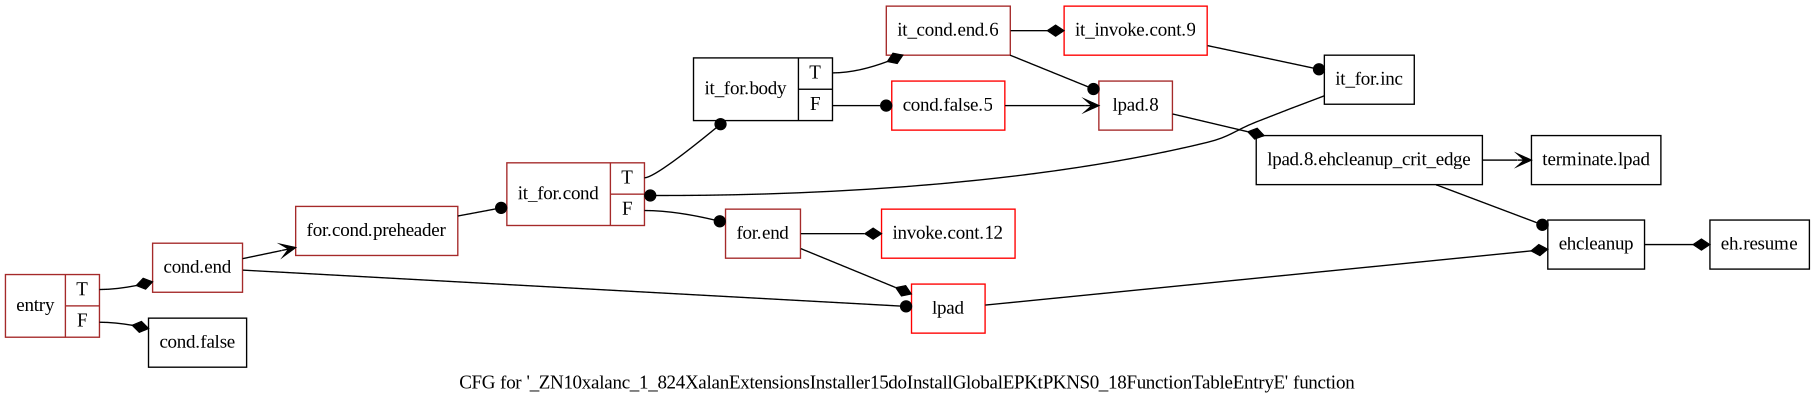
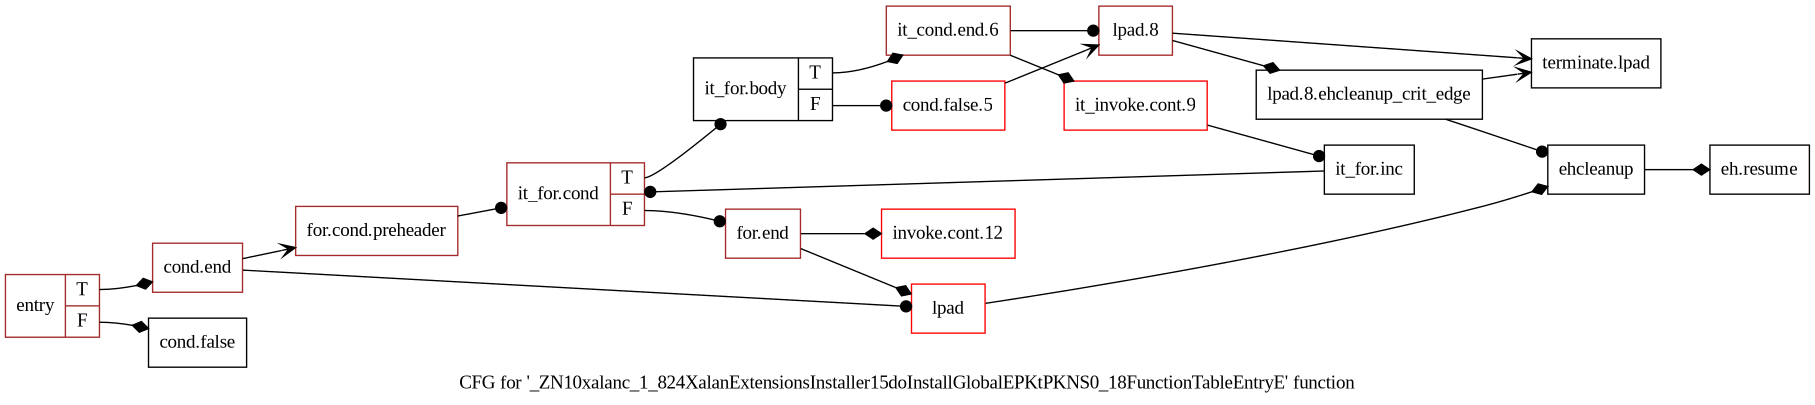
edge "lpad.8" -> "terminate.lpad": added
